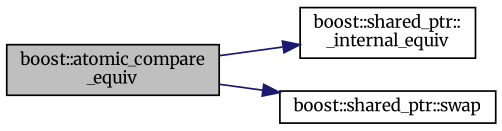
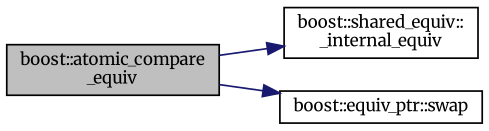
node "boost::shared_ptr:: _internal_equiv": label "boost::shared_ptr:: _internal_equiv" -> "boost::shared_equiv:: _internal_equiv"
node "boost::shared_ptr::swap": label "boost::shared_ptr::swap" -> "boost::equiv_ptr::swap"
